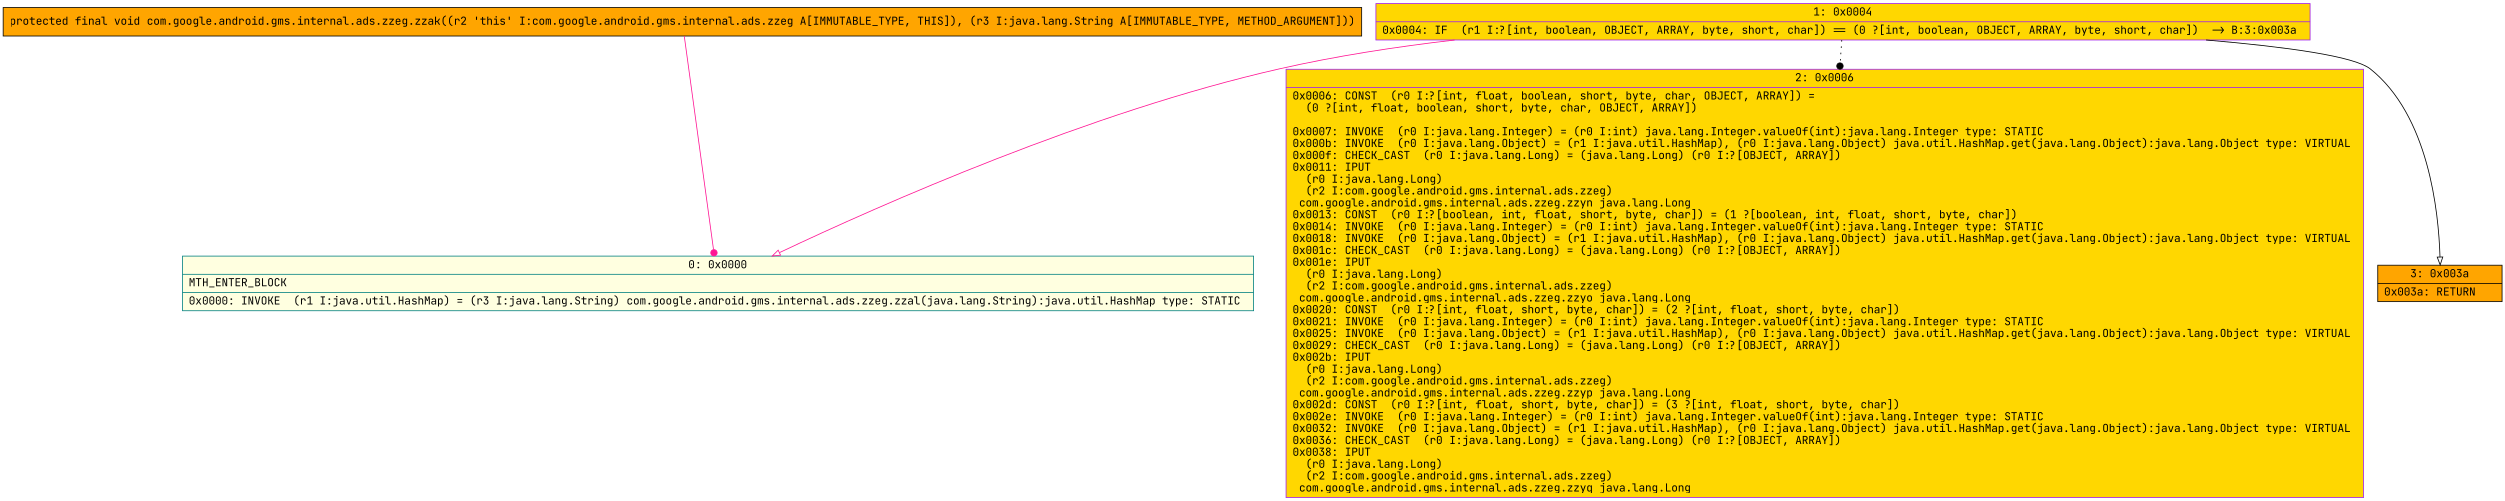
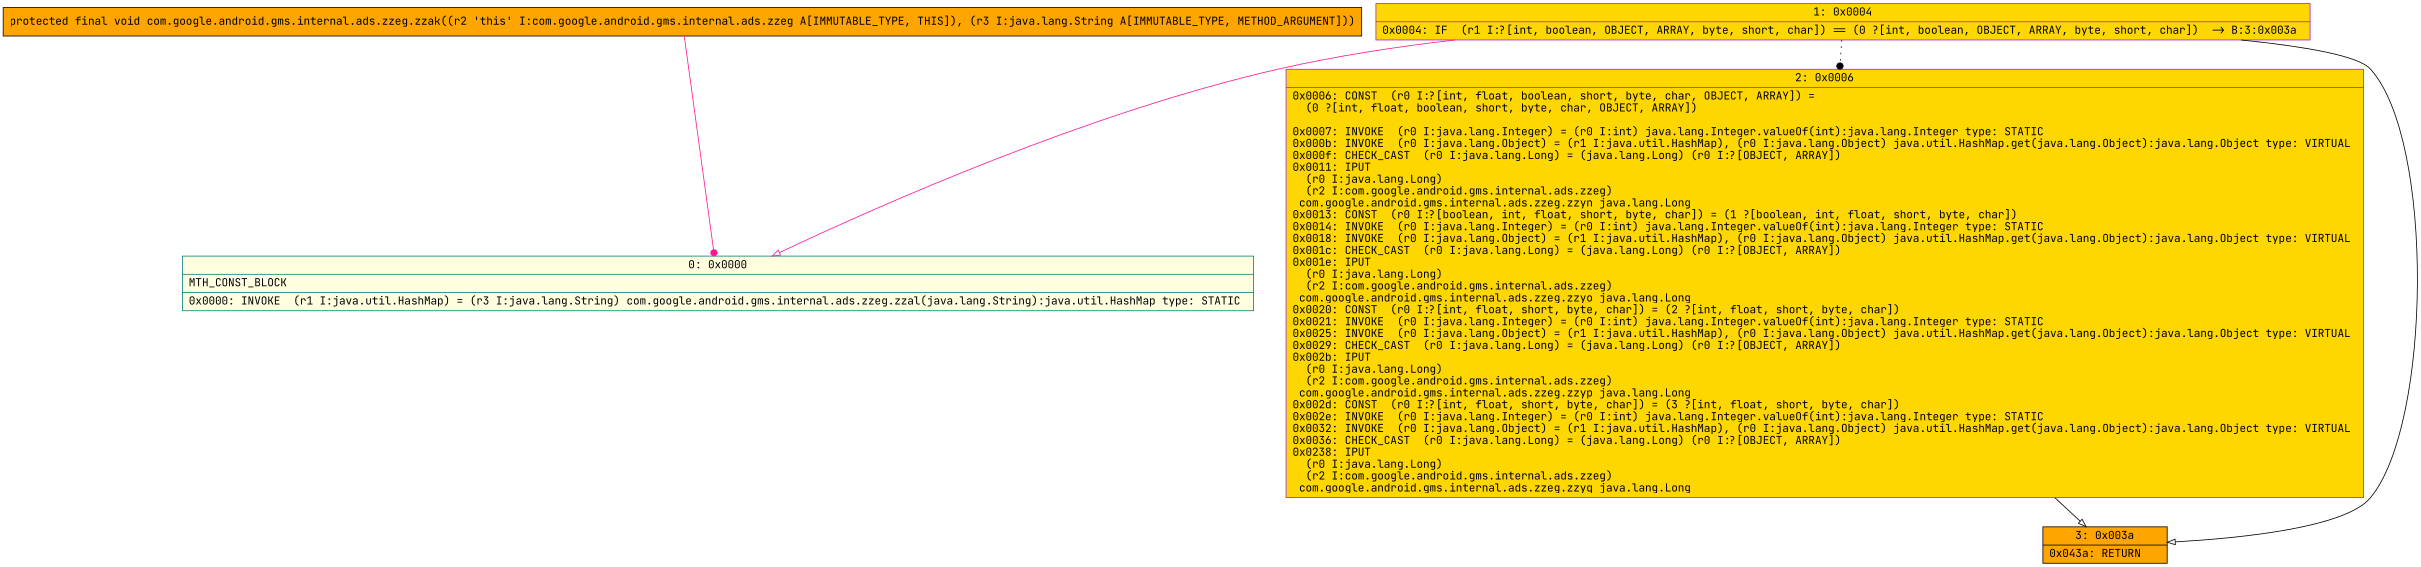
node "0: 0x0000": text "MTH_ENTER_BLOCK" -> "MTH_CONST_BLOCK"
node "3: 0x003a": text "0x003a: RETURN" -> "0x043a: RETURN"
node "2: 0x0006": text "0x0038: IPUT" -> "0x0238: IPUT"
edge "2: 0x0006" -> "3: 0x003a": added
